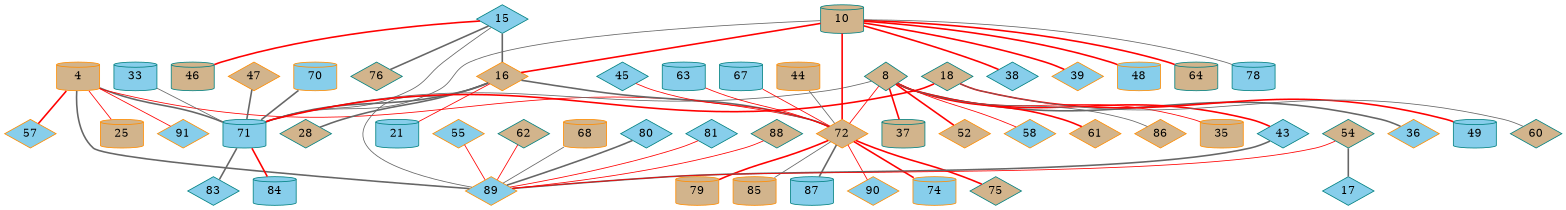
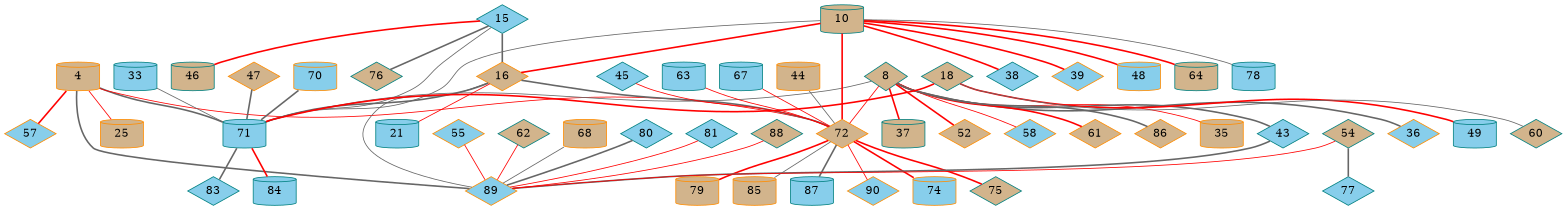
edge "8" -- "86": style solid -> bold
edge "8" -- "43": color red -> gray40
node "91": removed
node "28": removed
node "17": label "17" -> "77"
